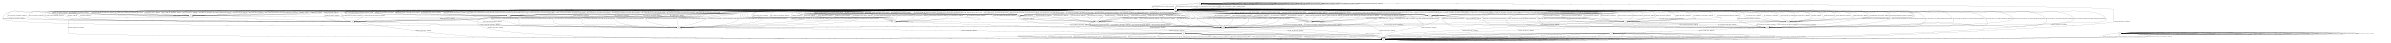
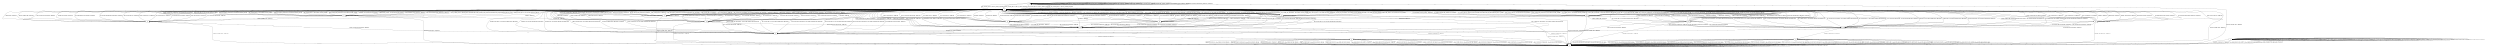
edge "s12" -> "s13": label "DH_CLIENT_HELLO / Alert(FATAL,BAD_RECORD_MAC)" -> "EMPTY_CERTIFICATE / TIMEOUT"
edge "s16" -> "s5": added, label "CERTIFICATE_VERIFY / TIMEOUT"
